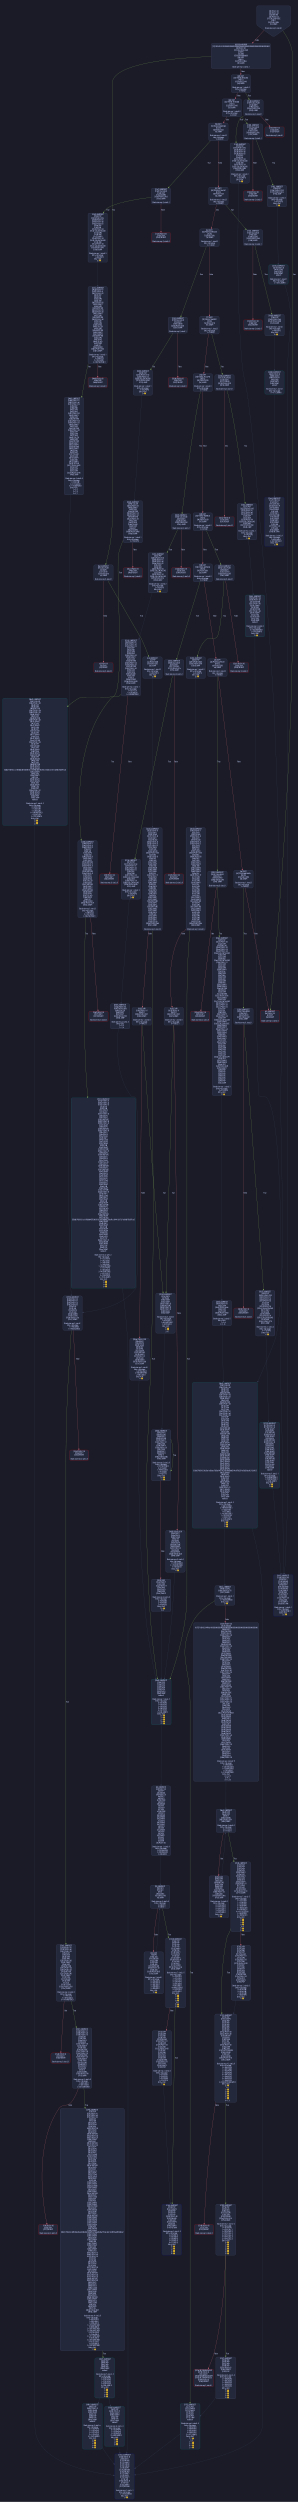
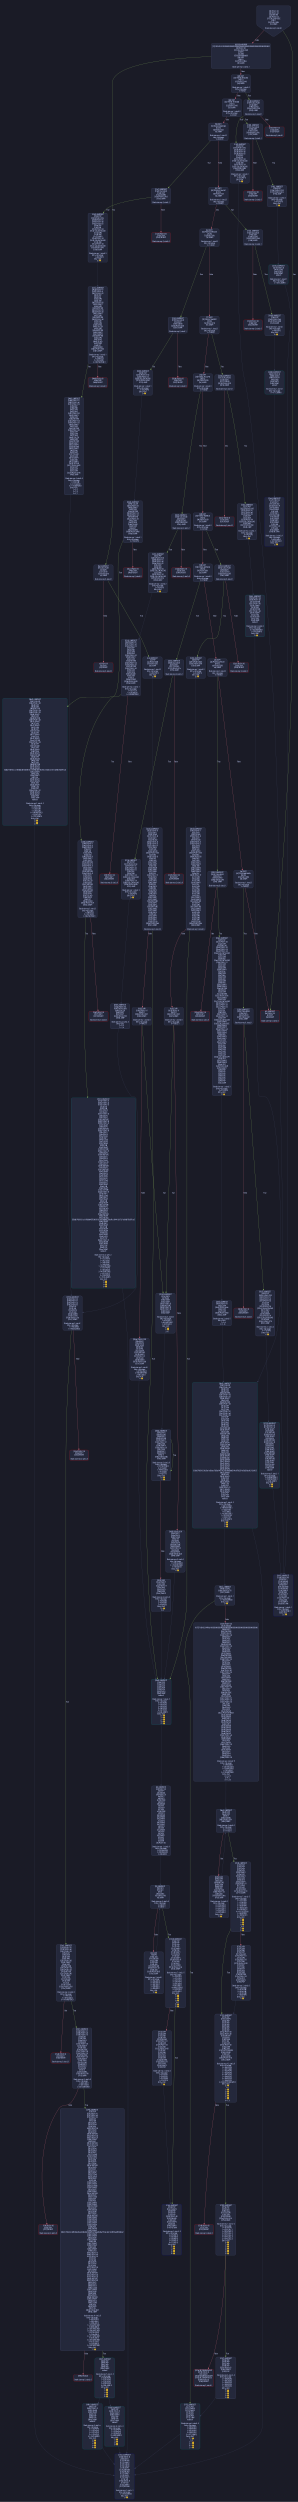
node "[0896] INVALID Stack size req: 0, sizeΔ: 0": added
